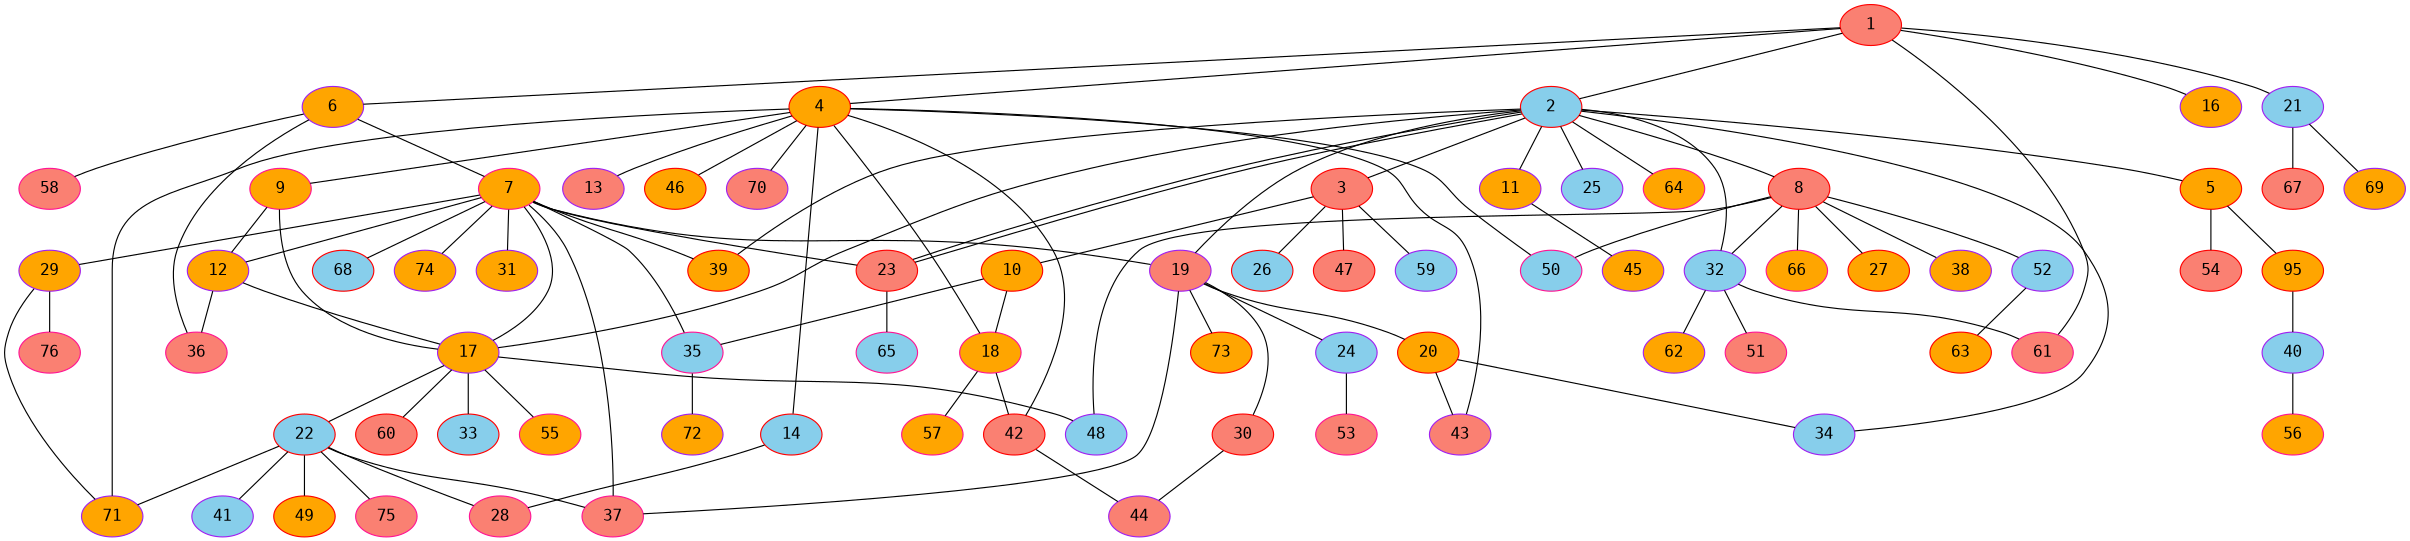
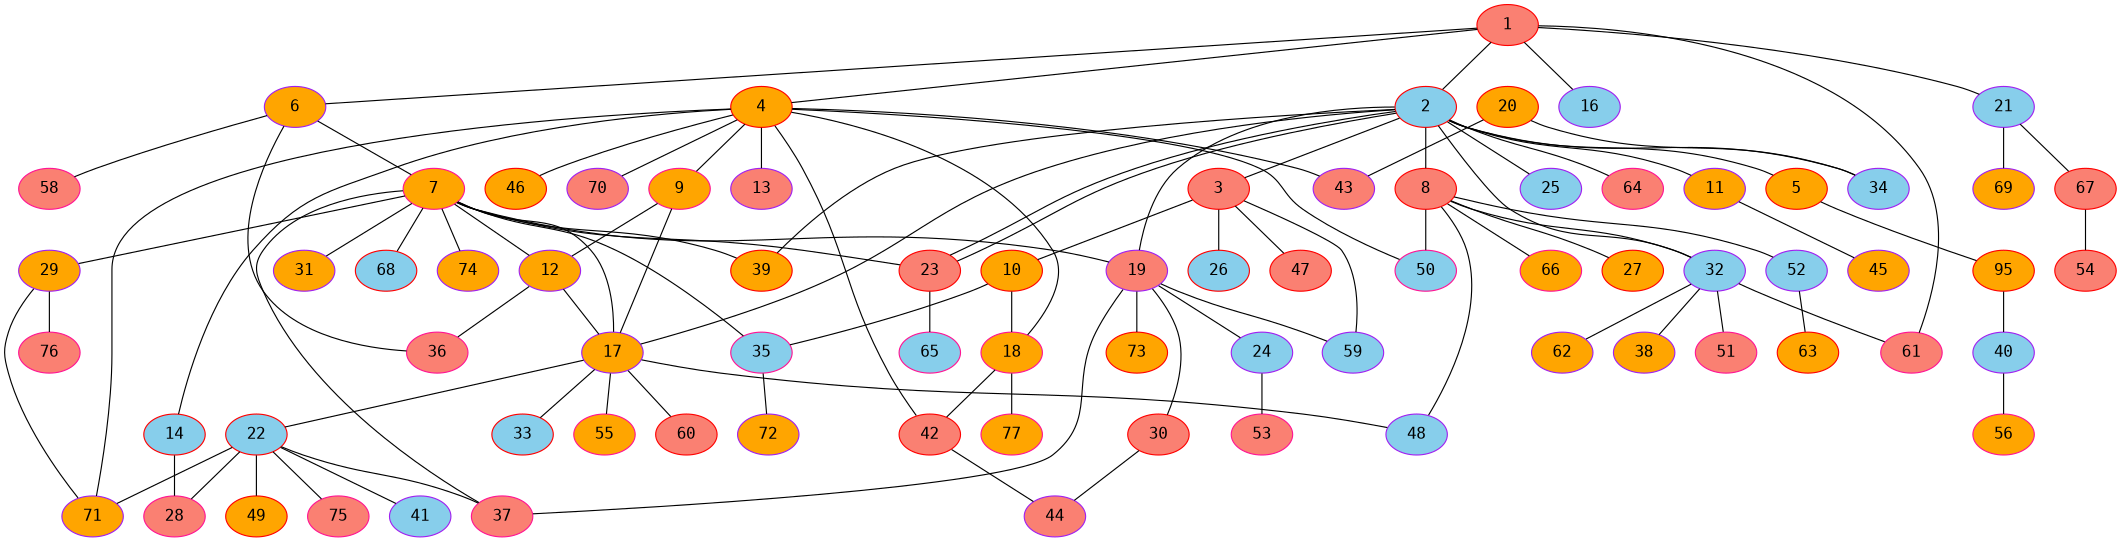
node "16": fillcolor orange -> skyblue
node "64": fillcolor orange -> salmon
edge "8" -- "38": now "32" -- "38"
edge "5" -- "54": now "67" -- "54"
edge "19" -- "20": now "19" -- "59"
node "57": label "57" -> "77"
